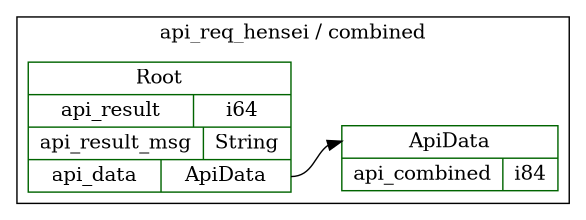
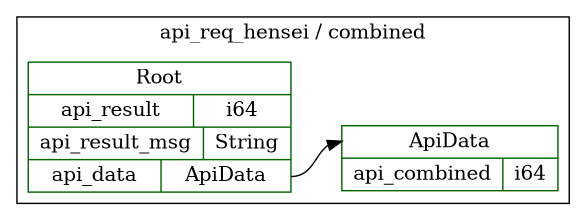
node "ApiData": text "i84" -> "i64"
